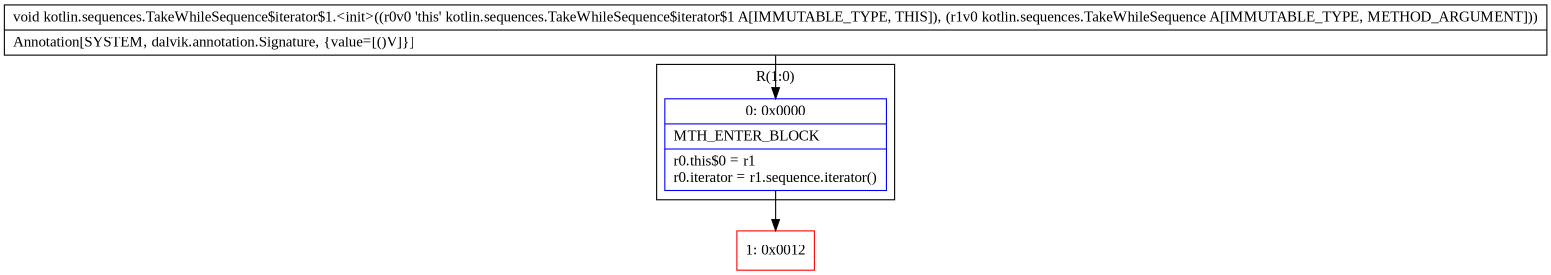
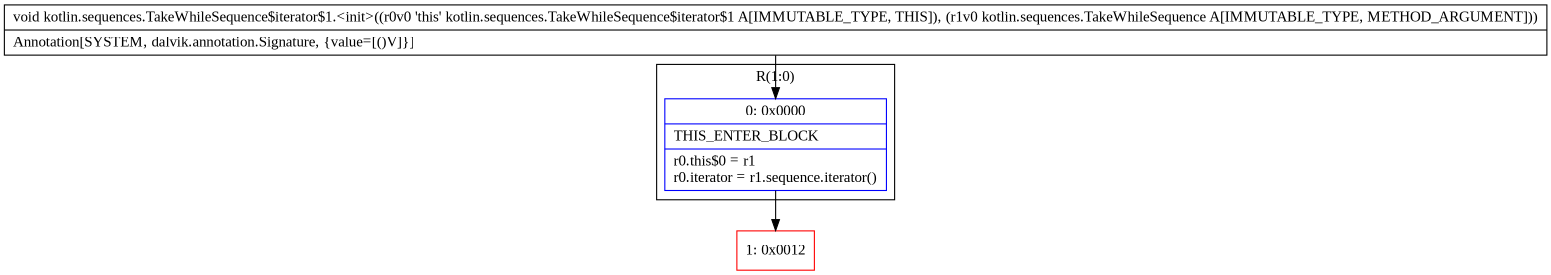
node "0: 0x0000": text "MTH_ENTER_BLOCK" -> "THIS_ENTER_BLOCK"
